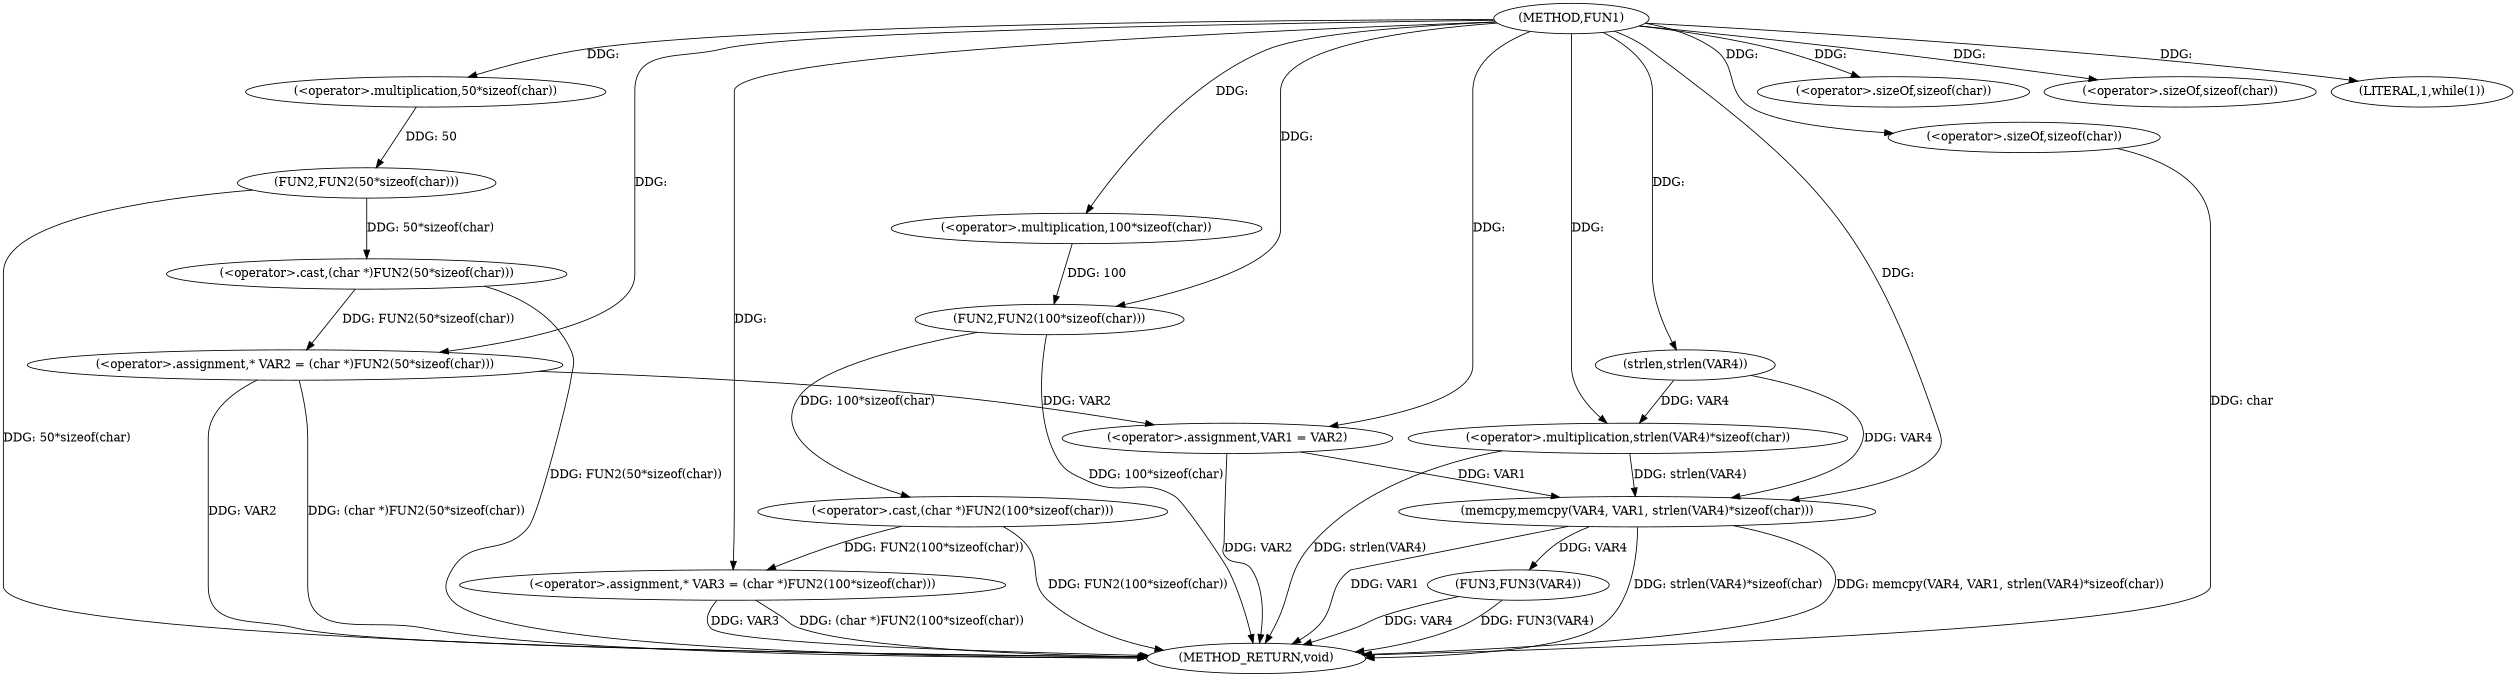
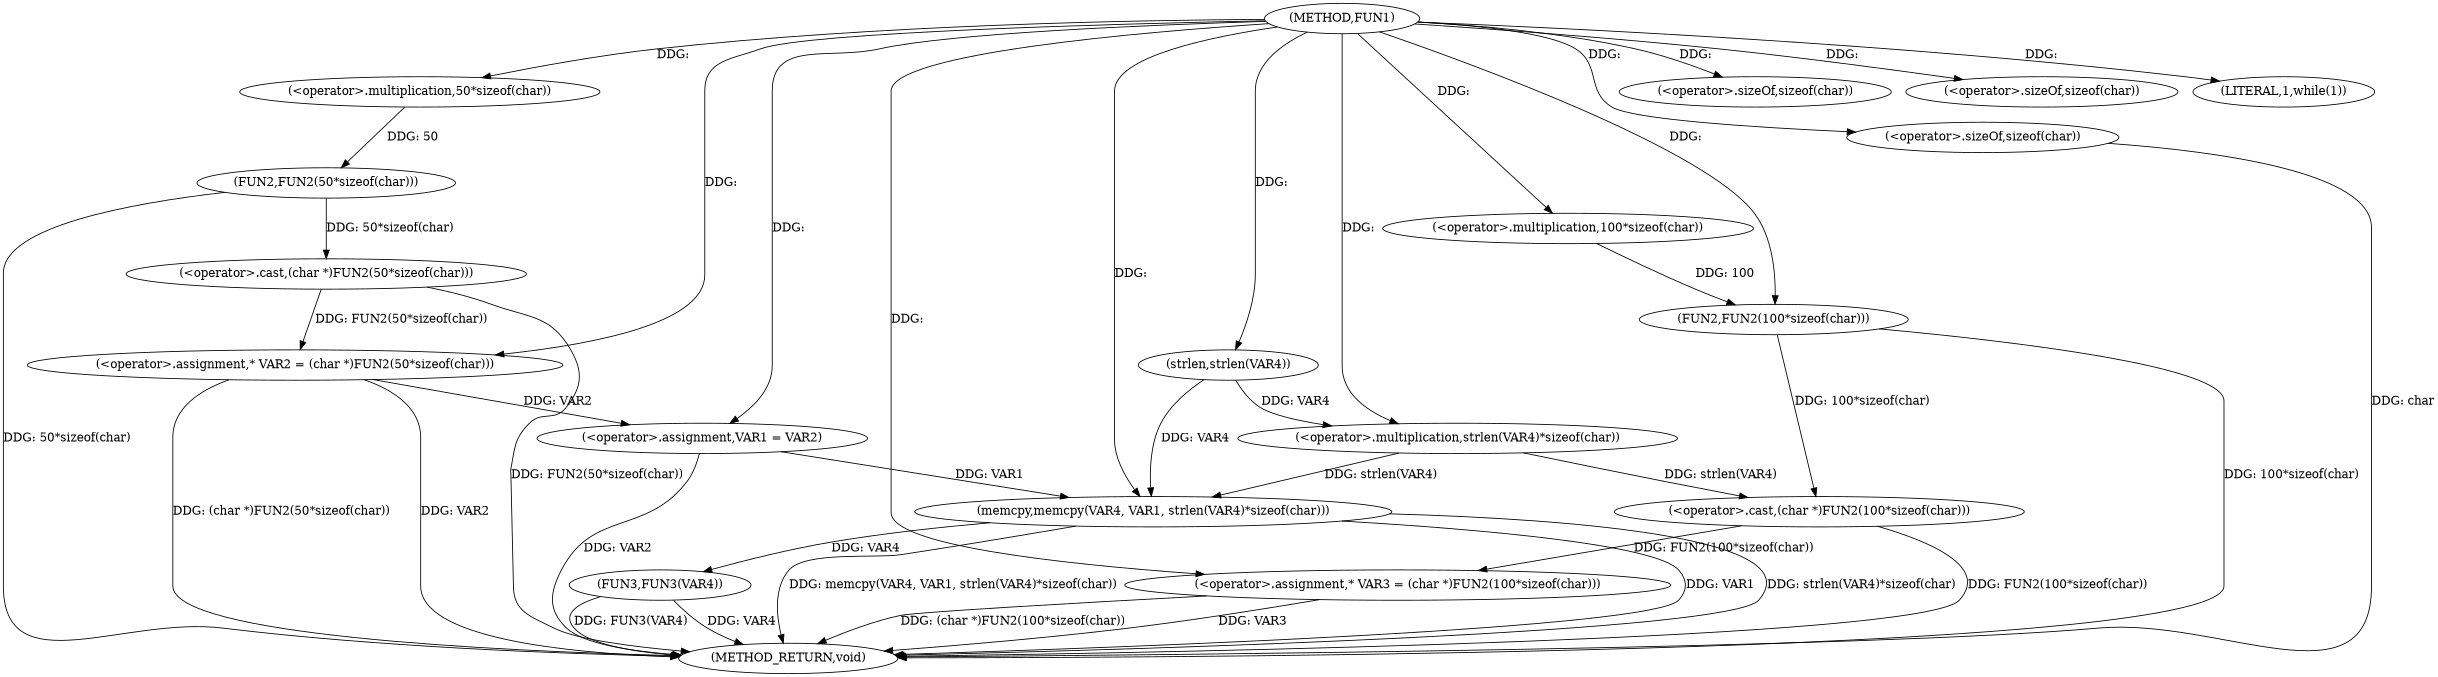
edge "(<operator>.multiplication,strlen(VAR4)*sizeof(char))" -> "(METHOD_RETURN,void)": now "(<operator>.multiplication,strlen(VAR4)*sizeof(char))" -> "(<operator>.cast,(char *)FUN2(100*sizeof(char)))"
